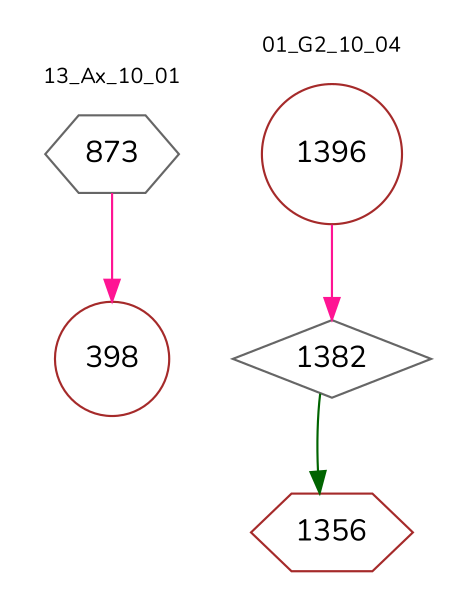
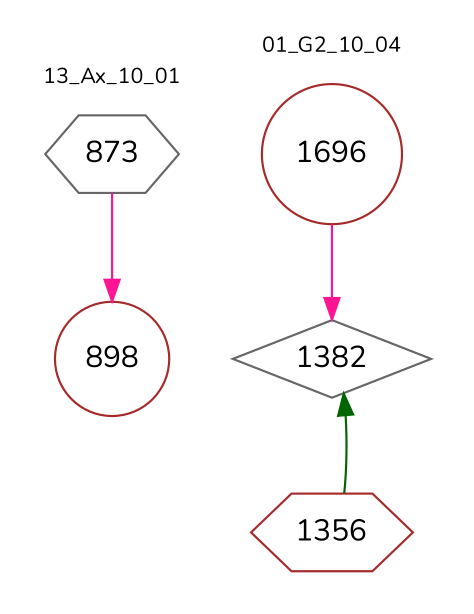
node "1396": label "1396" -> "1696"
node "398": label "398" -> "898"
edge "1382" -> "1356": reversed
